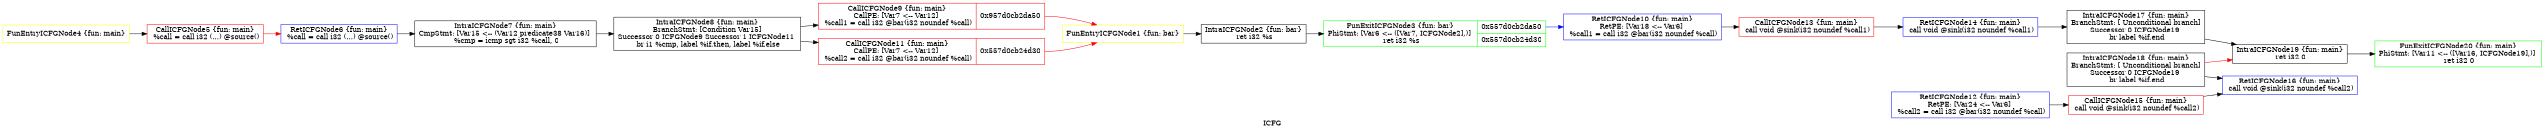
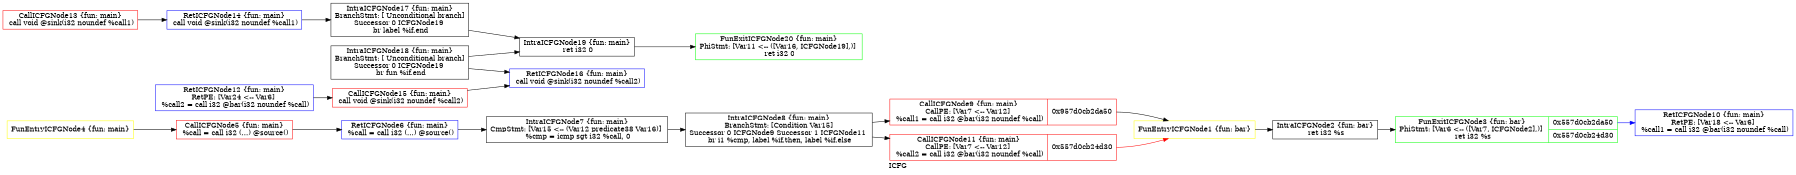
edge "CallICFGNode9 {fun: main}" -> "FunEntryICFGNode1 {fun: bar}": color red -> black
edge "RetICFGNode10 {fun: main}" -> "CallICFGNode13 {fun: main}": removed
edge "CallICFGNode5 {fun: main}" -> "RetICFGNode6 {fun: main}": color red -> black
edge "IntraICFGNode18 {fun: main}" -> "IntraICFGNode19 {fun: main}": color red -> black
node "IntraICFGNode18 {fun: main}": text "br label %if.end" -> "br fun %if.end"
